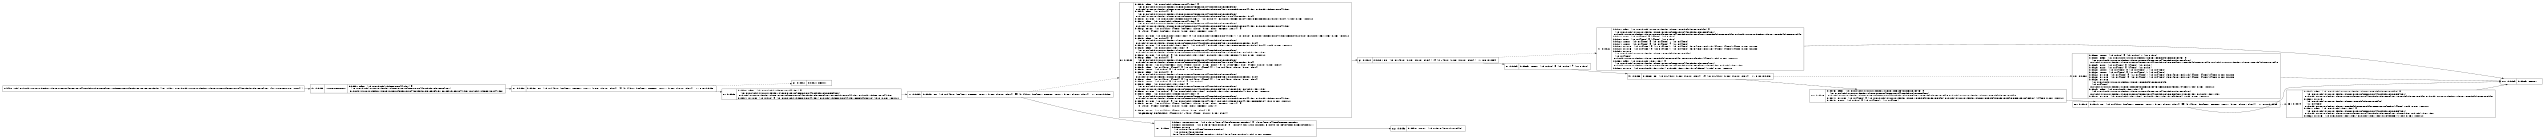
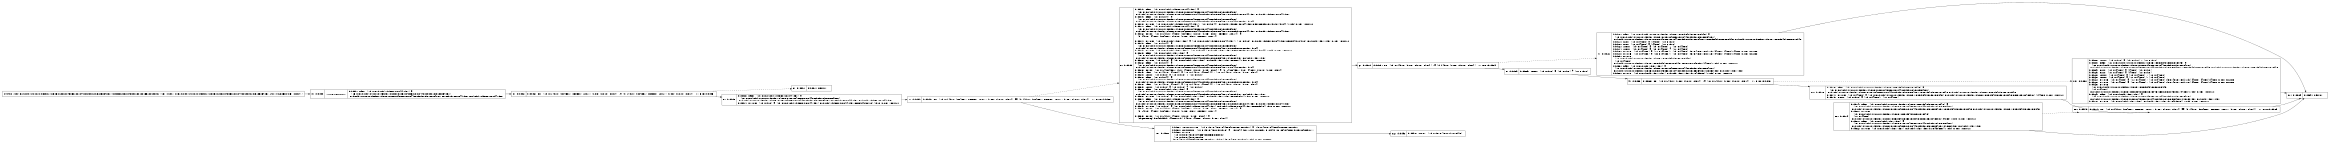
edge "12: 0x007d" -> "13: 0x007f": reversed
